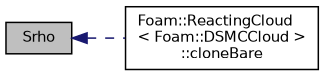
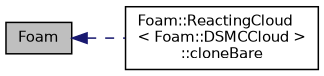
node "Srho": label "Srho" -> "Foam"
